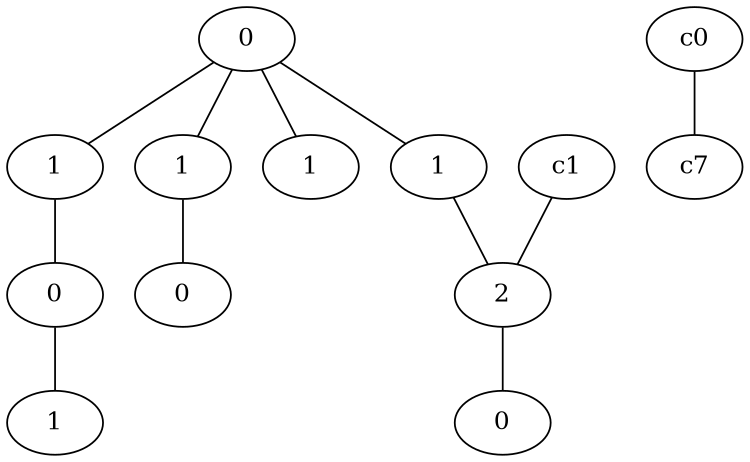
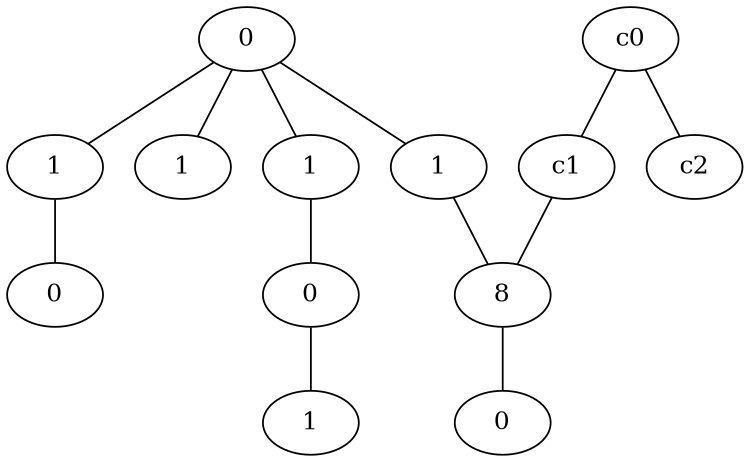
edge "c0" -- "c1": added
node "c7": label "c7" -> "c2"
node "2": label "2" -> "8"
